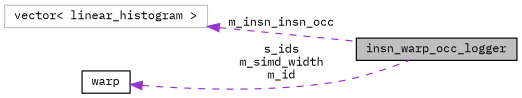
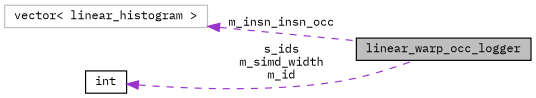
node "insn_warp_occ_logger": label "insn_warp_occ_logger" -> "linear_warp_occ_logger"
node "warp": label "warp" -> "int"
